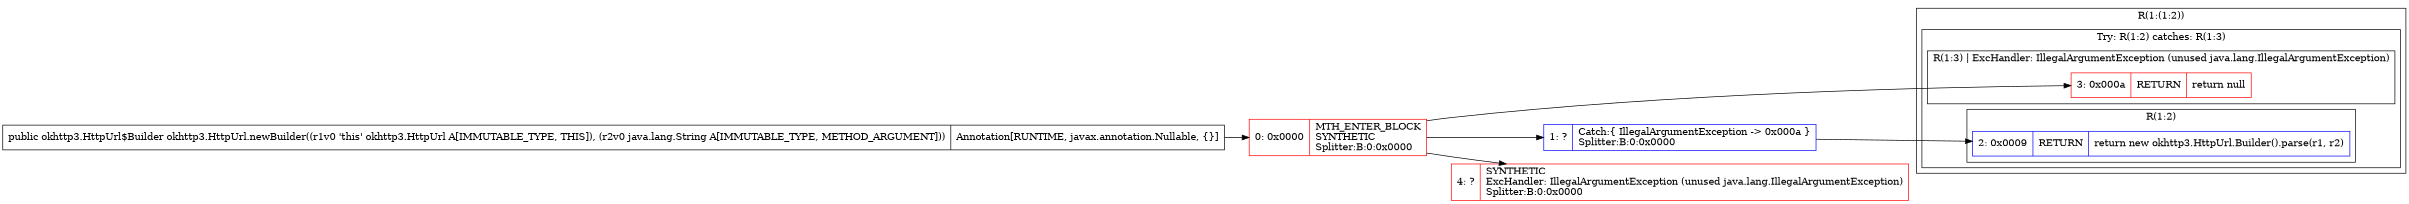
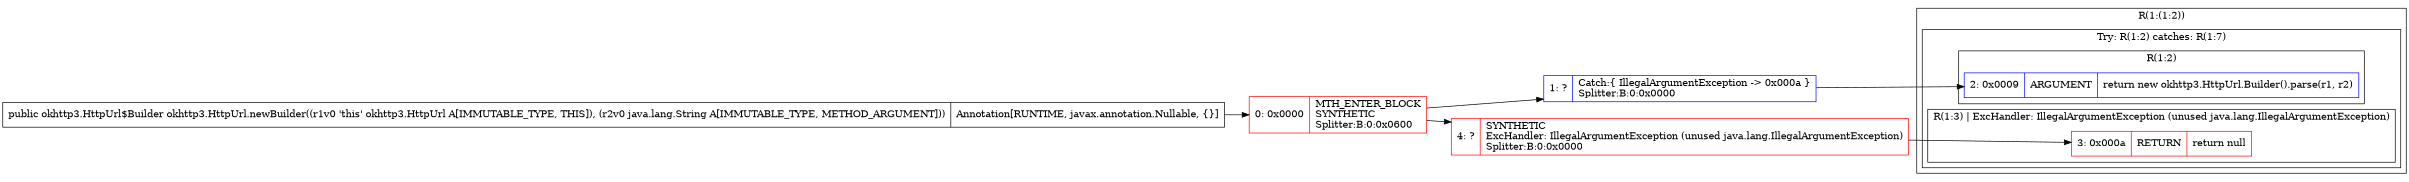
cluster "Try: R(1:2) catches: R(1:3)": label "Try: R(1:2) catches: R(1:3)" -> "Try: R(1:2) catches: R(1:7)"
edge "0: 0x0000" -> "3: 0x000a": now "4: ?" -> "3: 0x000a"
node "2: 0x0009": text "RETURN" -> "ARGUMENT"
node "0: 0x0000": text "Splitter:B:0:0x0000" -> "Splitter:B:0:0x0600"
